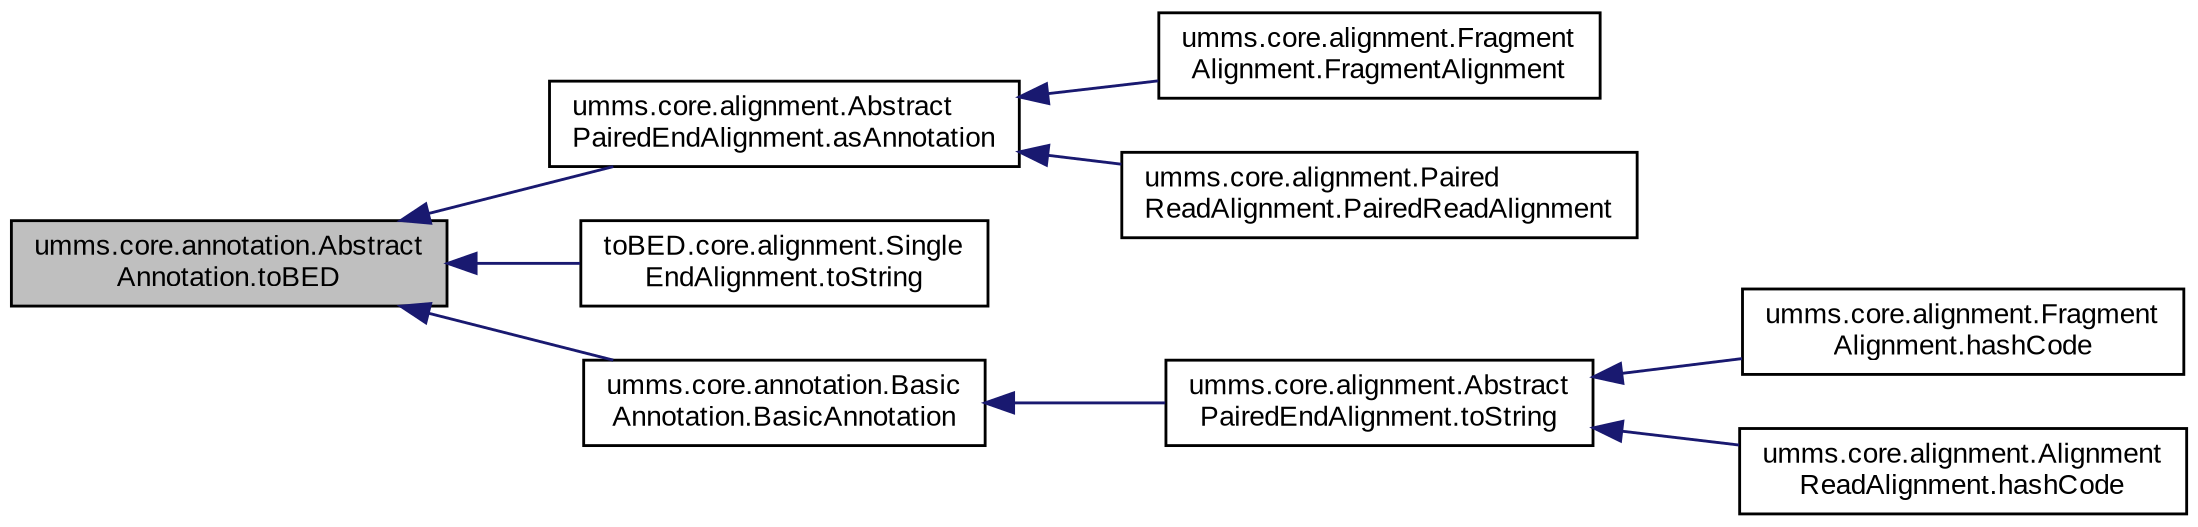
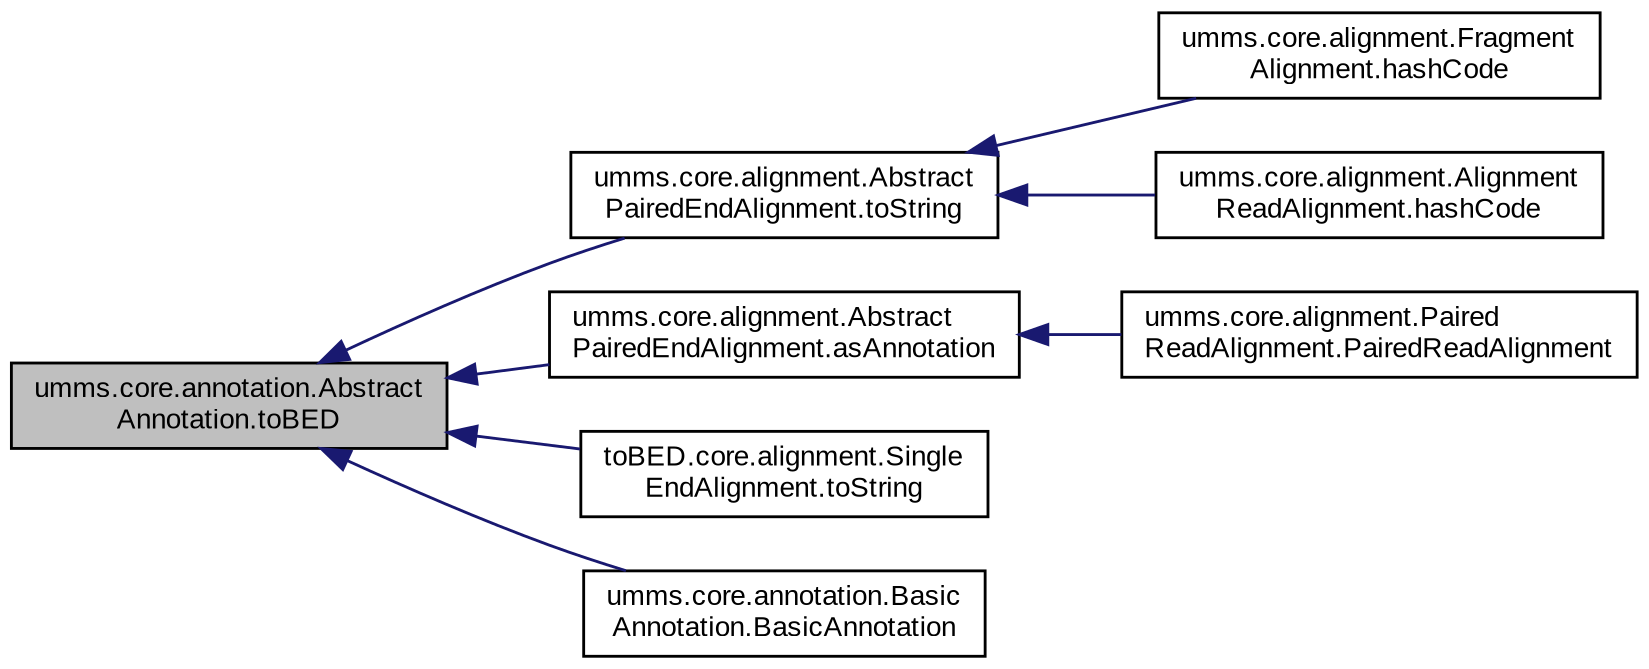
node "umms.core.alignment.Fragment Alignment.FragmentAlignment": removed
edge "umms.core.alignment.Abstract PairedEndAlignment.toString" -> "umms.core.annotation.Basic Annotation.BasicAnnotation": now "umms.core.alignment.Abstract PairedEndAlignment.toString" -> "umms.core.annotation.Abstract Annotation.toBED"
